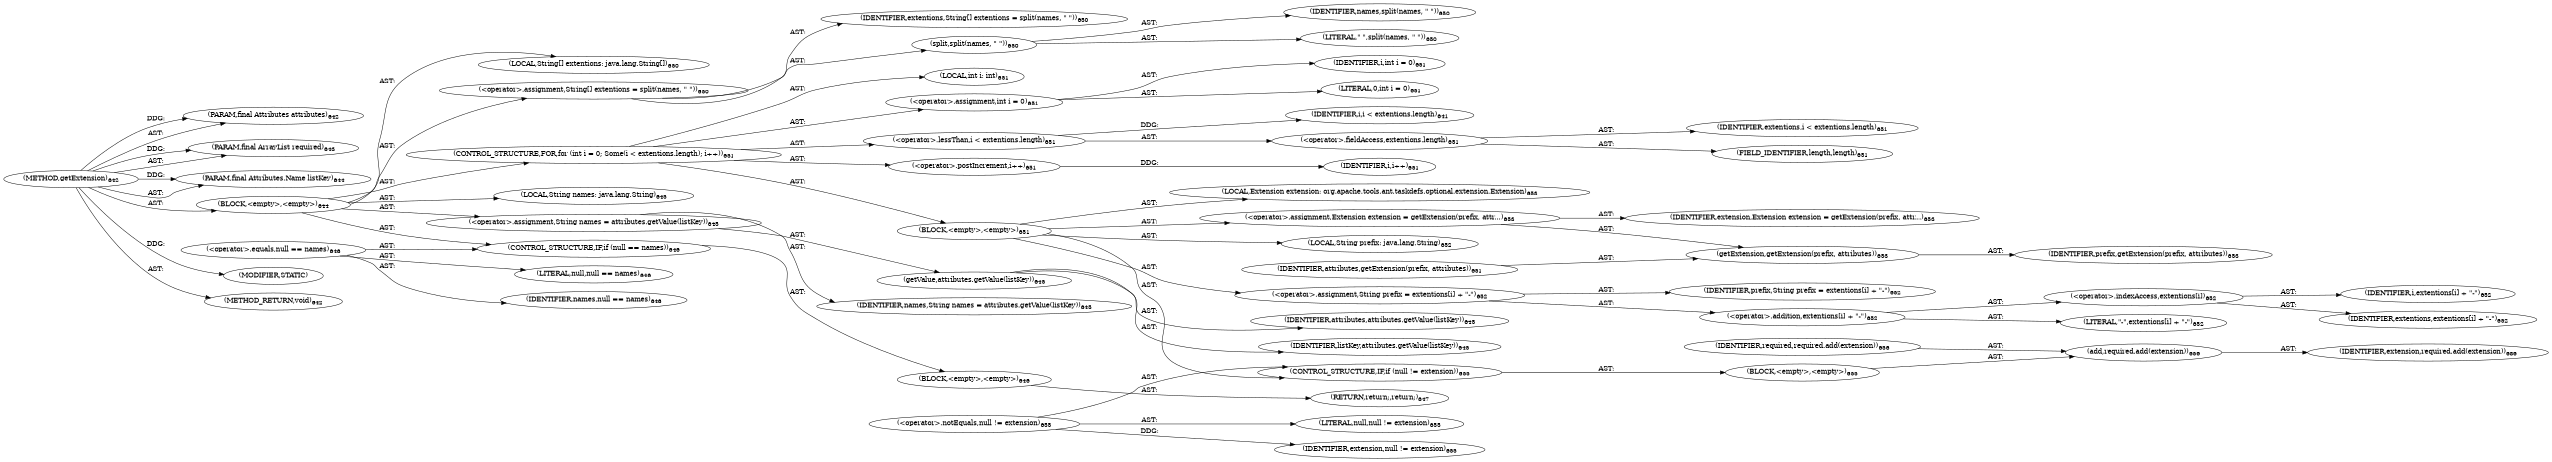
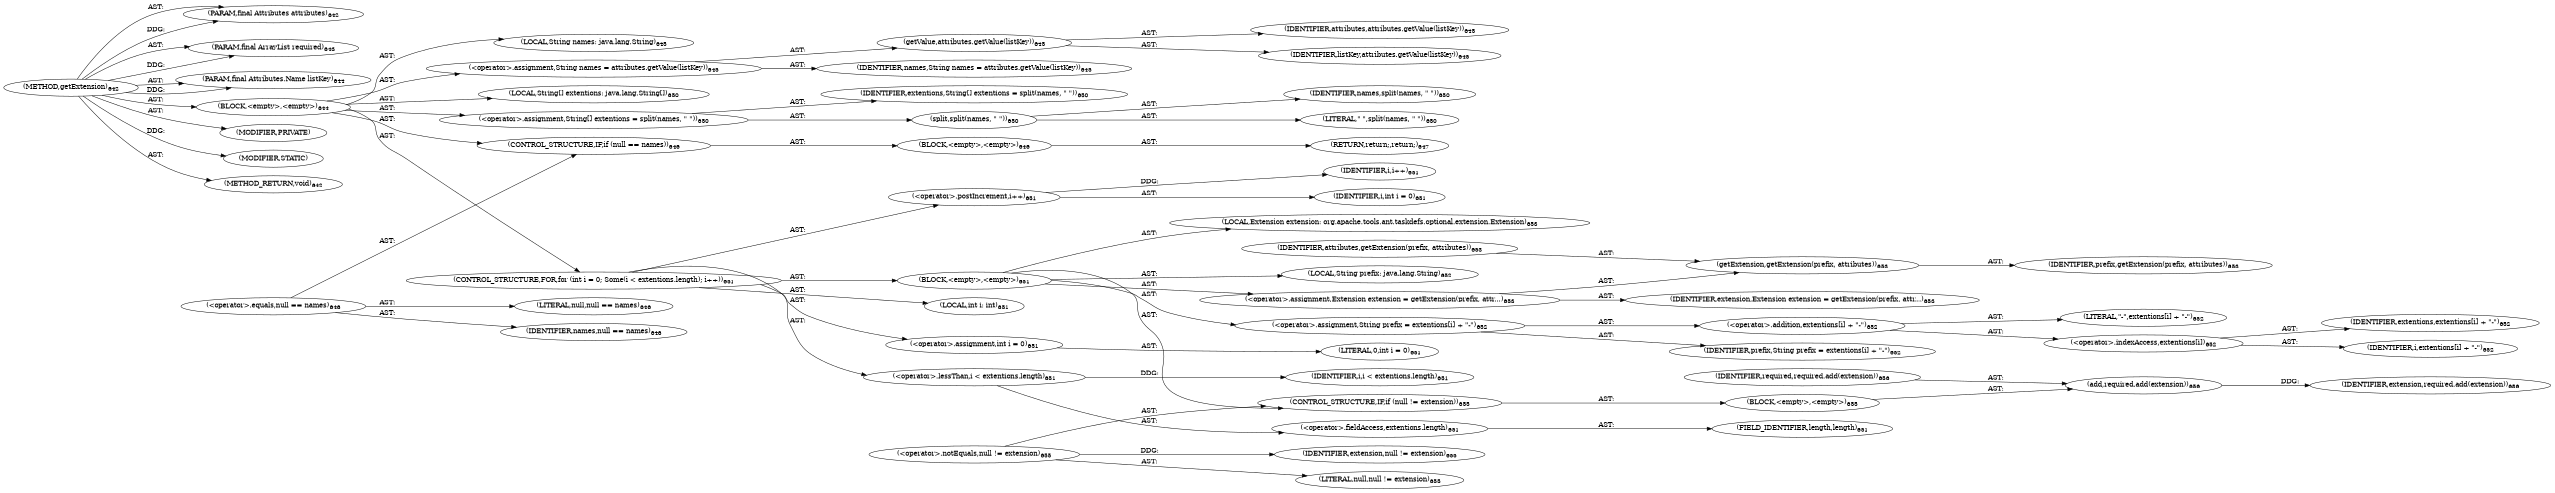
edge "(<operator>.assignment,int i = 0)" -> "(IDENTIFIER,i,int i = 0)": now "(<operator>.postIncrement,i++)" -> "(IDENTIFIER,i,int i = 0)"
node "(IDENTIFIER,i,i < extentions.length)": text "641" -> "651"
node "(IDENTIFIER,extentions,i < extentions.length)": removed
node "(MODIFIER,PRIVATE)": added
node "(IDENTIFIER,attributes,getExtension(prefix, attributes))": text "651" -> "653"
edge "(add,required.add(extension))" -> "(IDENTIFIER,extension,required.add(extension))": label "AST: " -> "DDG: "
